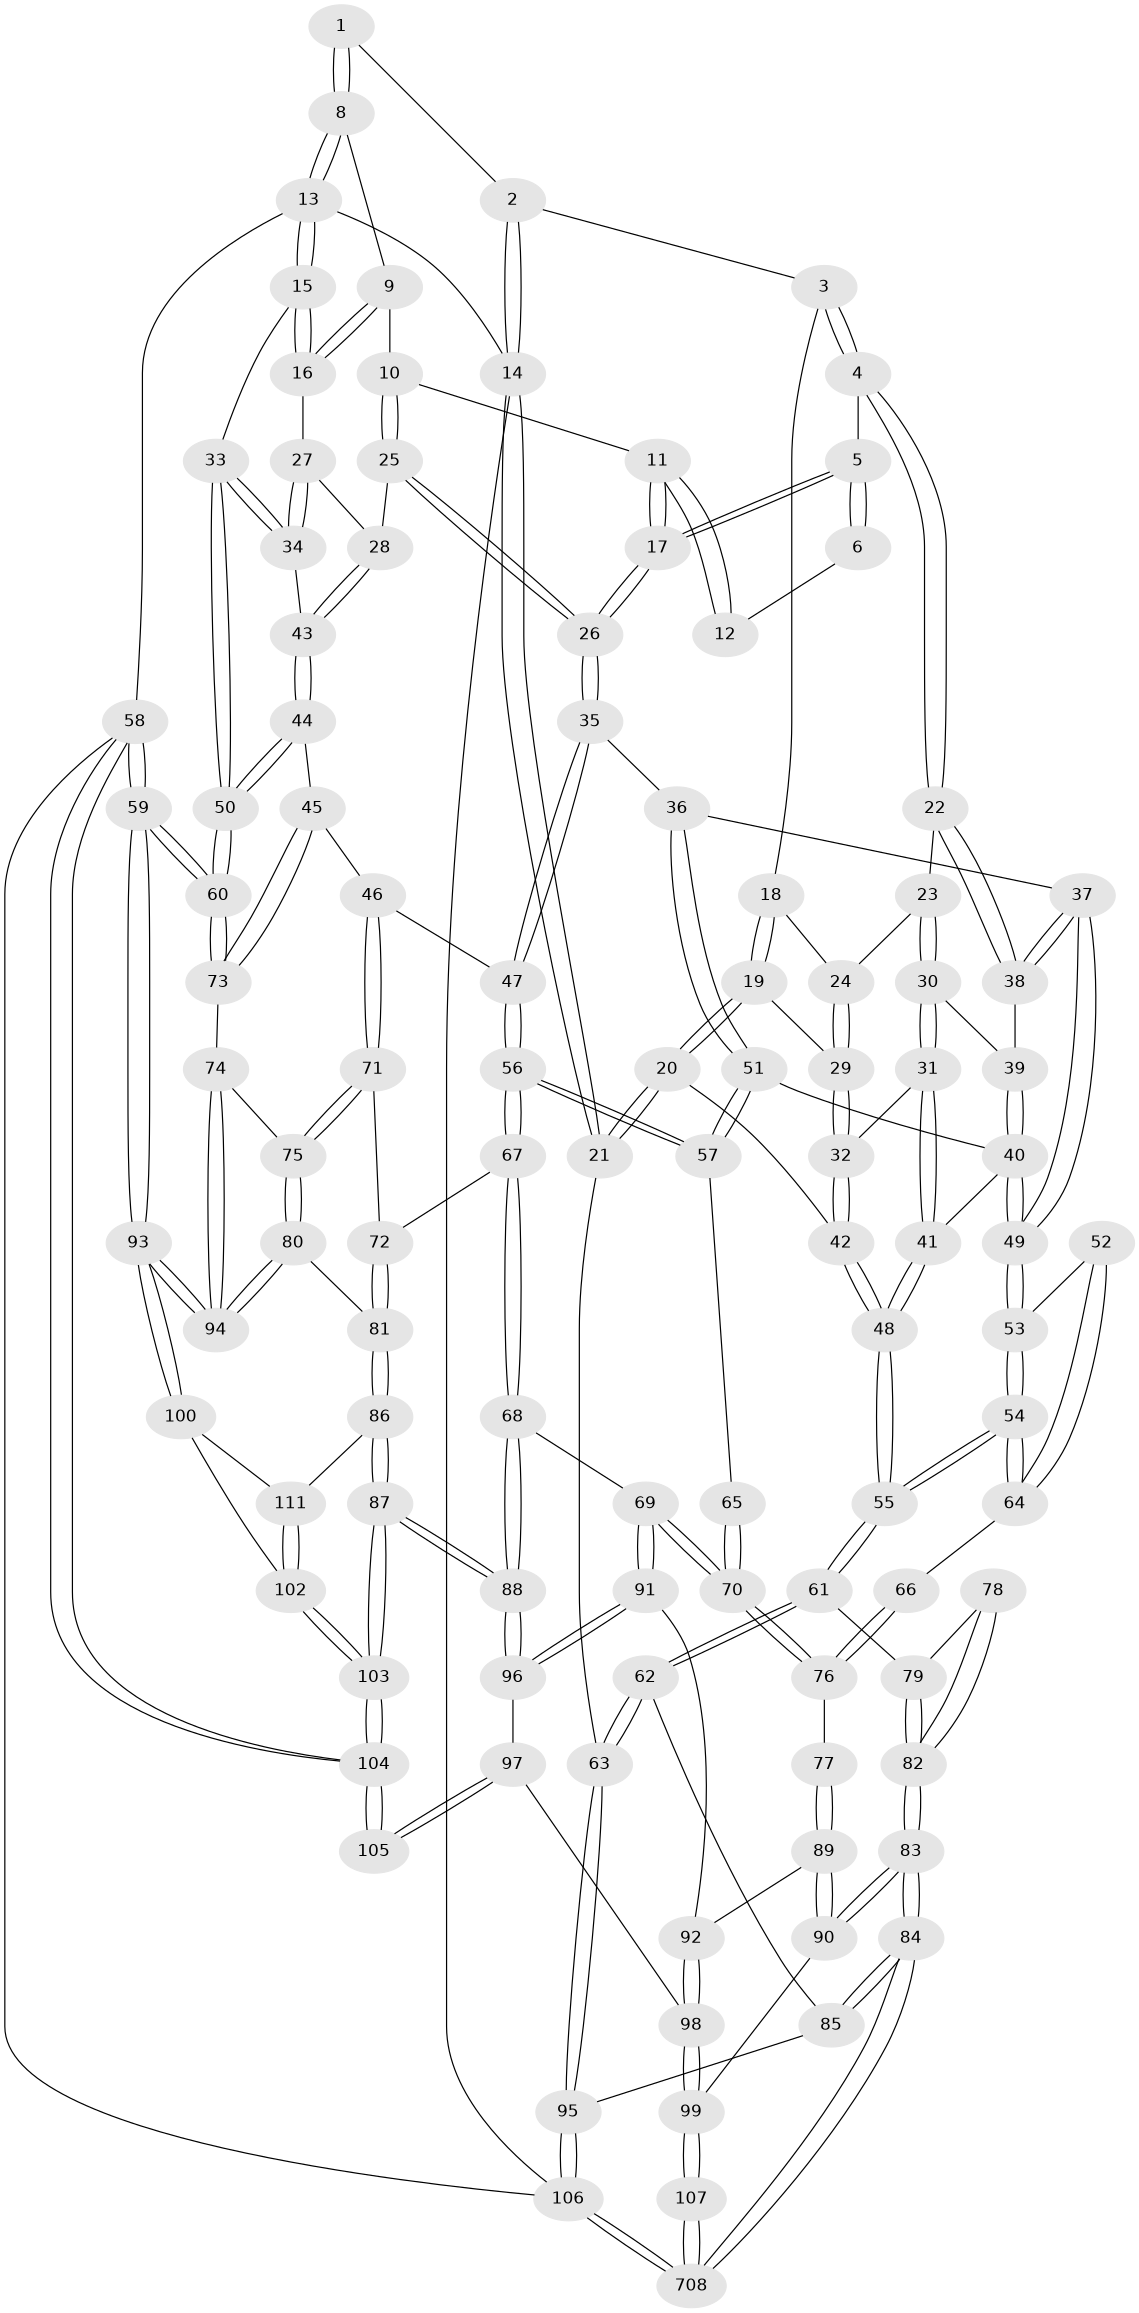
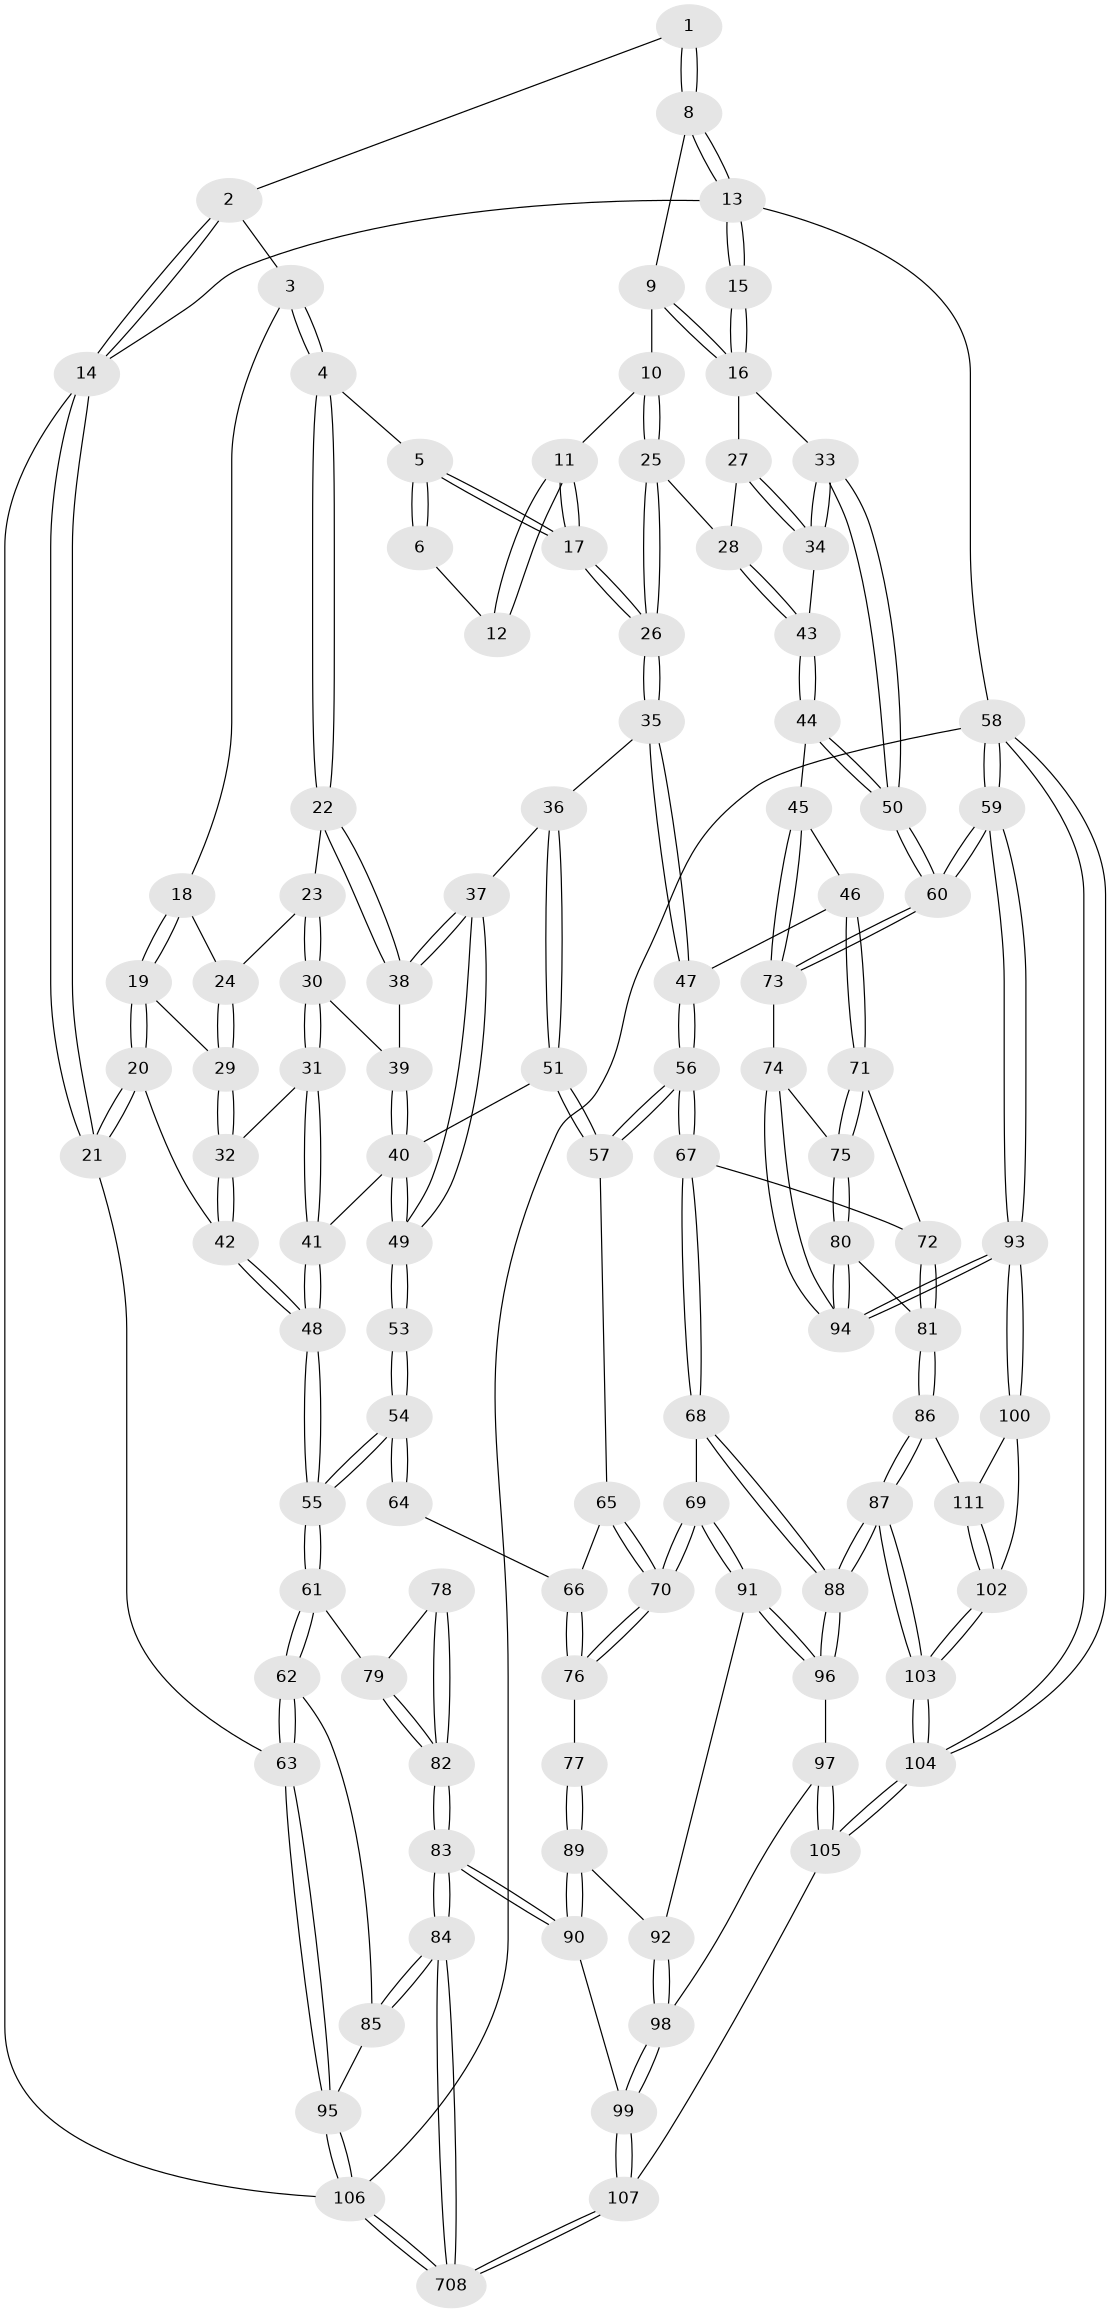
edge "15" -- "33": now "16" -- "33"
node "52": removed
edge "65" -- "66": added
edge "105" -- "107": added
